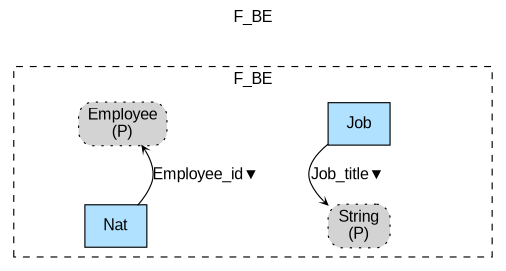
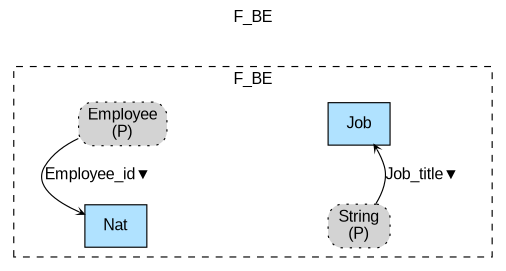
edge "Job" -> "String": reversed
edge "Nat" -> "Employee": reversed
